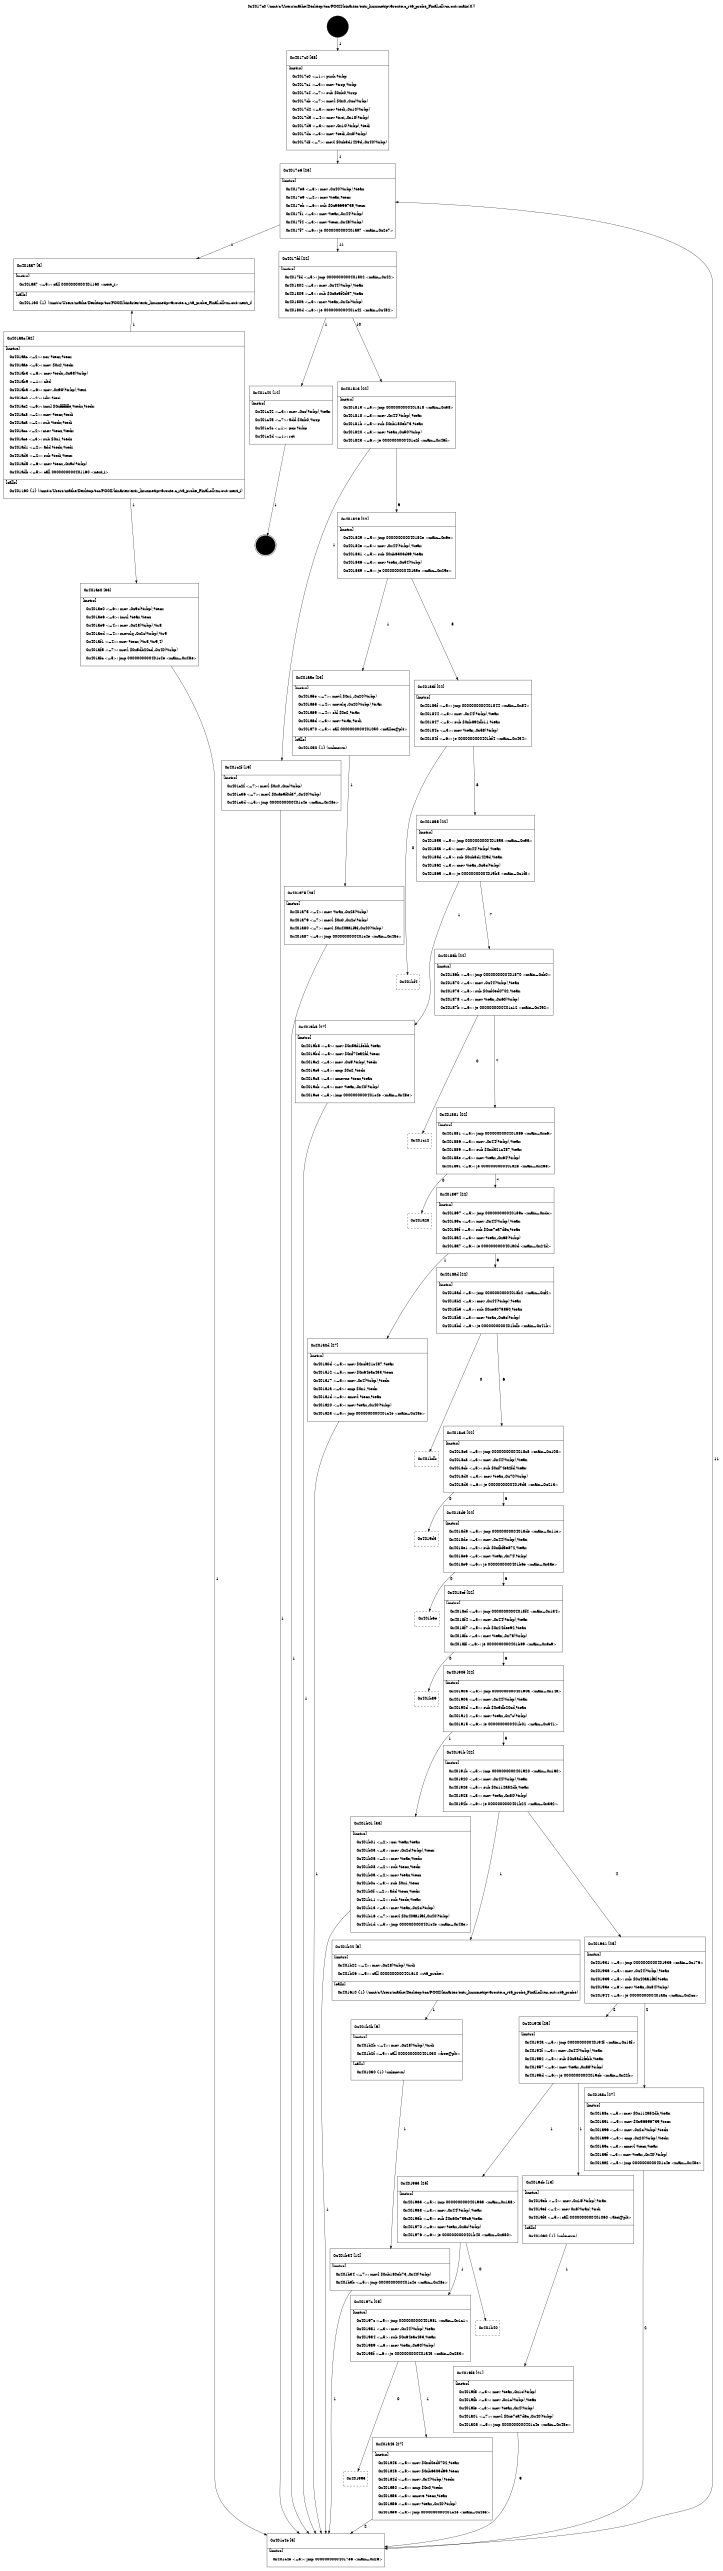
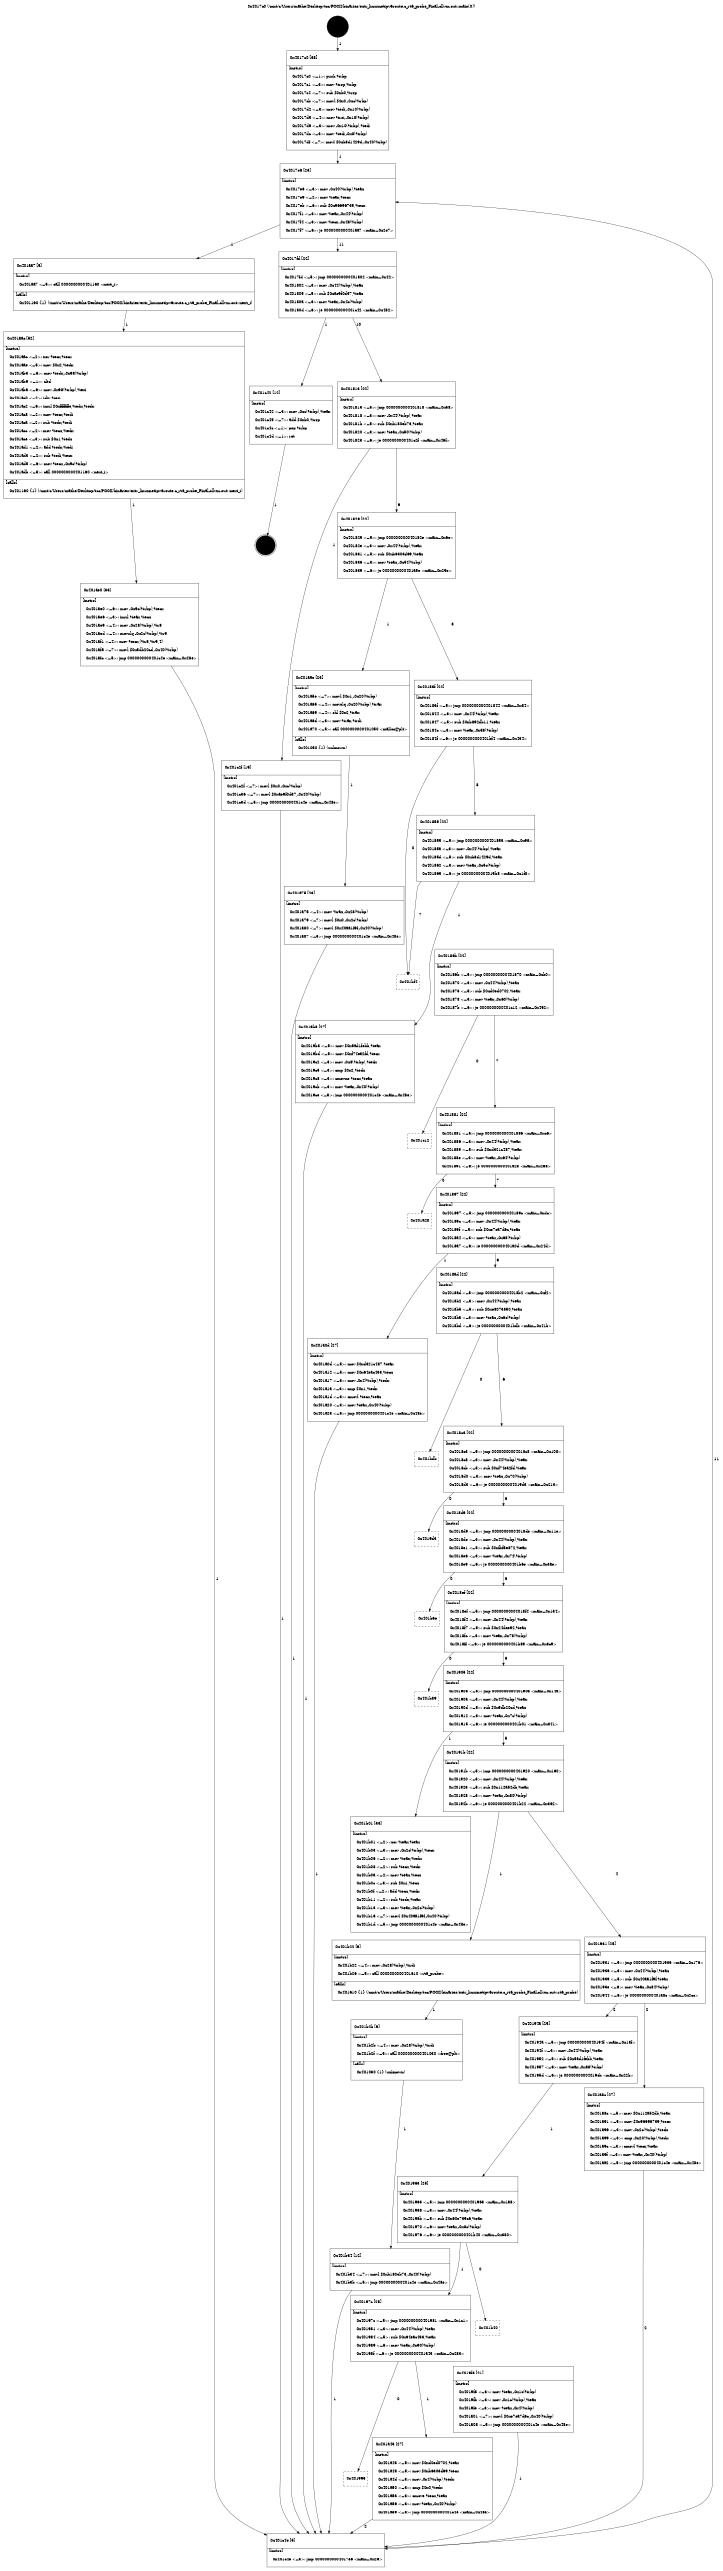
edge "0x401aac [52]" -> "0x401aa7 [5]": reversed
edge "0x401855 [22]" -> "0x40186b [22]": now "0x401855 [22]" -> "0x401bf4"
node "0x4019eb [13]": removed
edge "0x401b01 [33]" -> "0x401c4e [5]": removed, label "1"
edge "0x4019f8 [21]" -> "0x401c4e [5]": label " 9" -> " 1"
